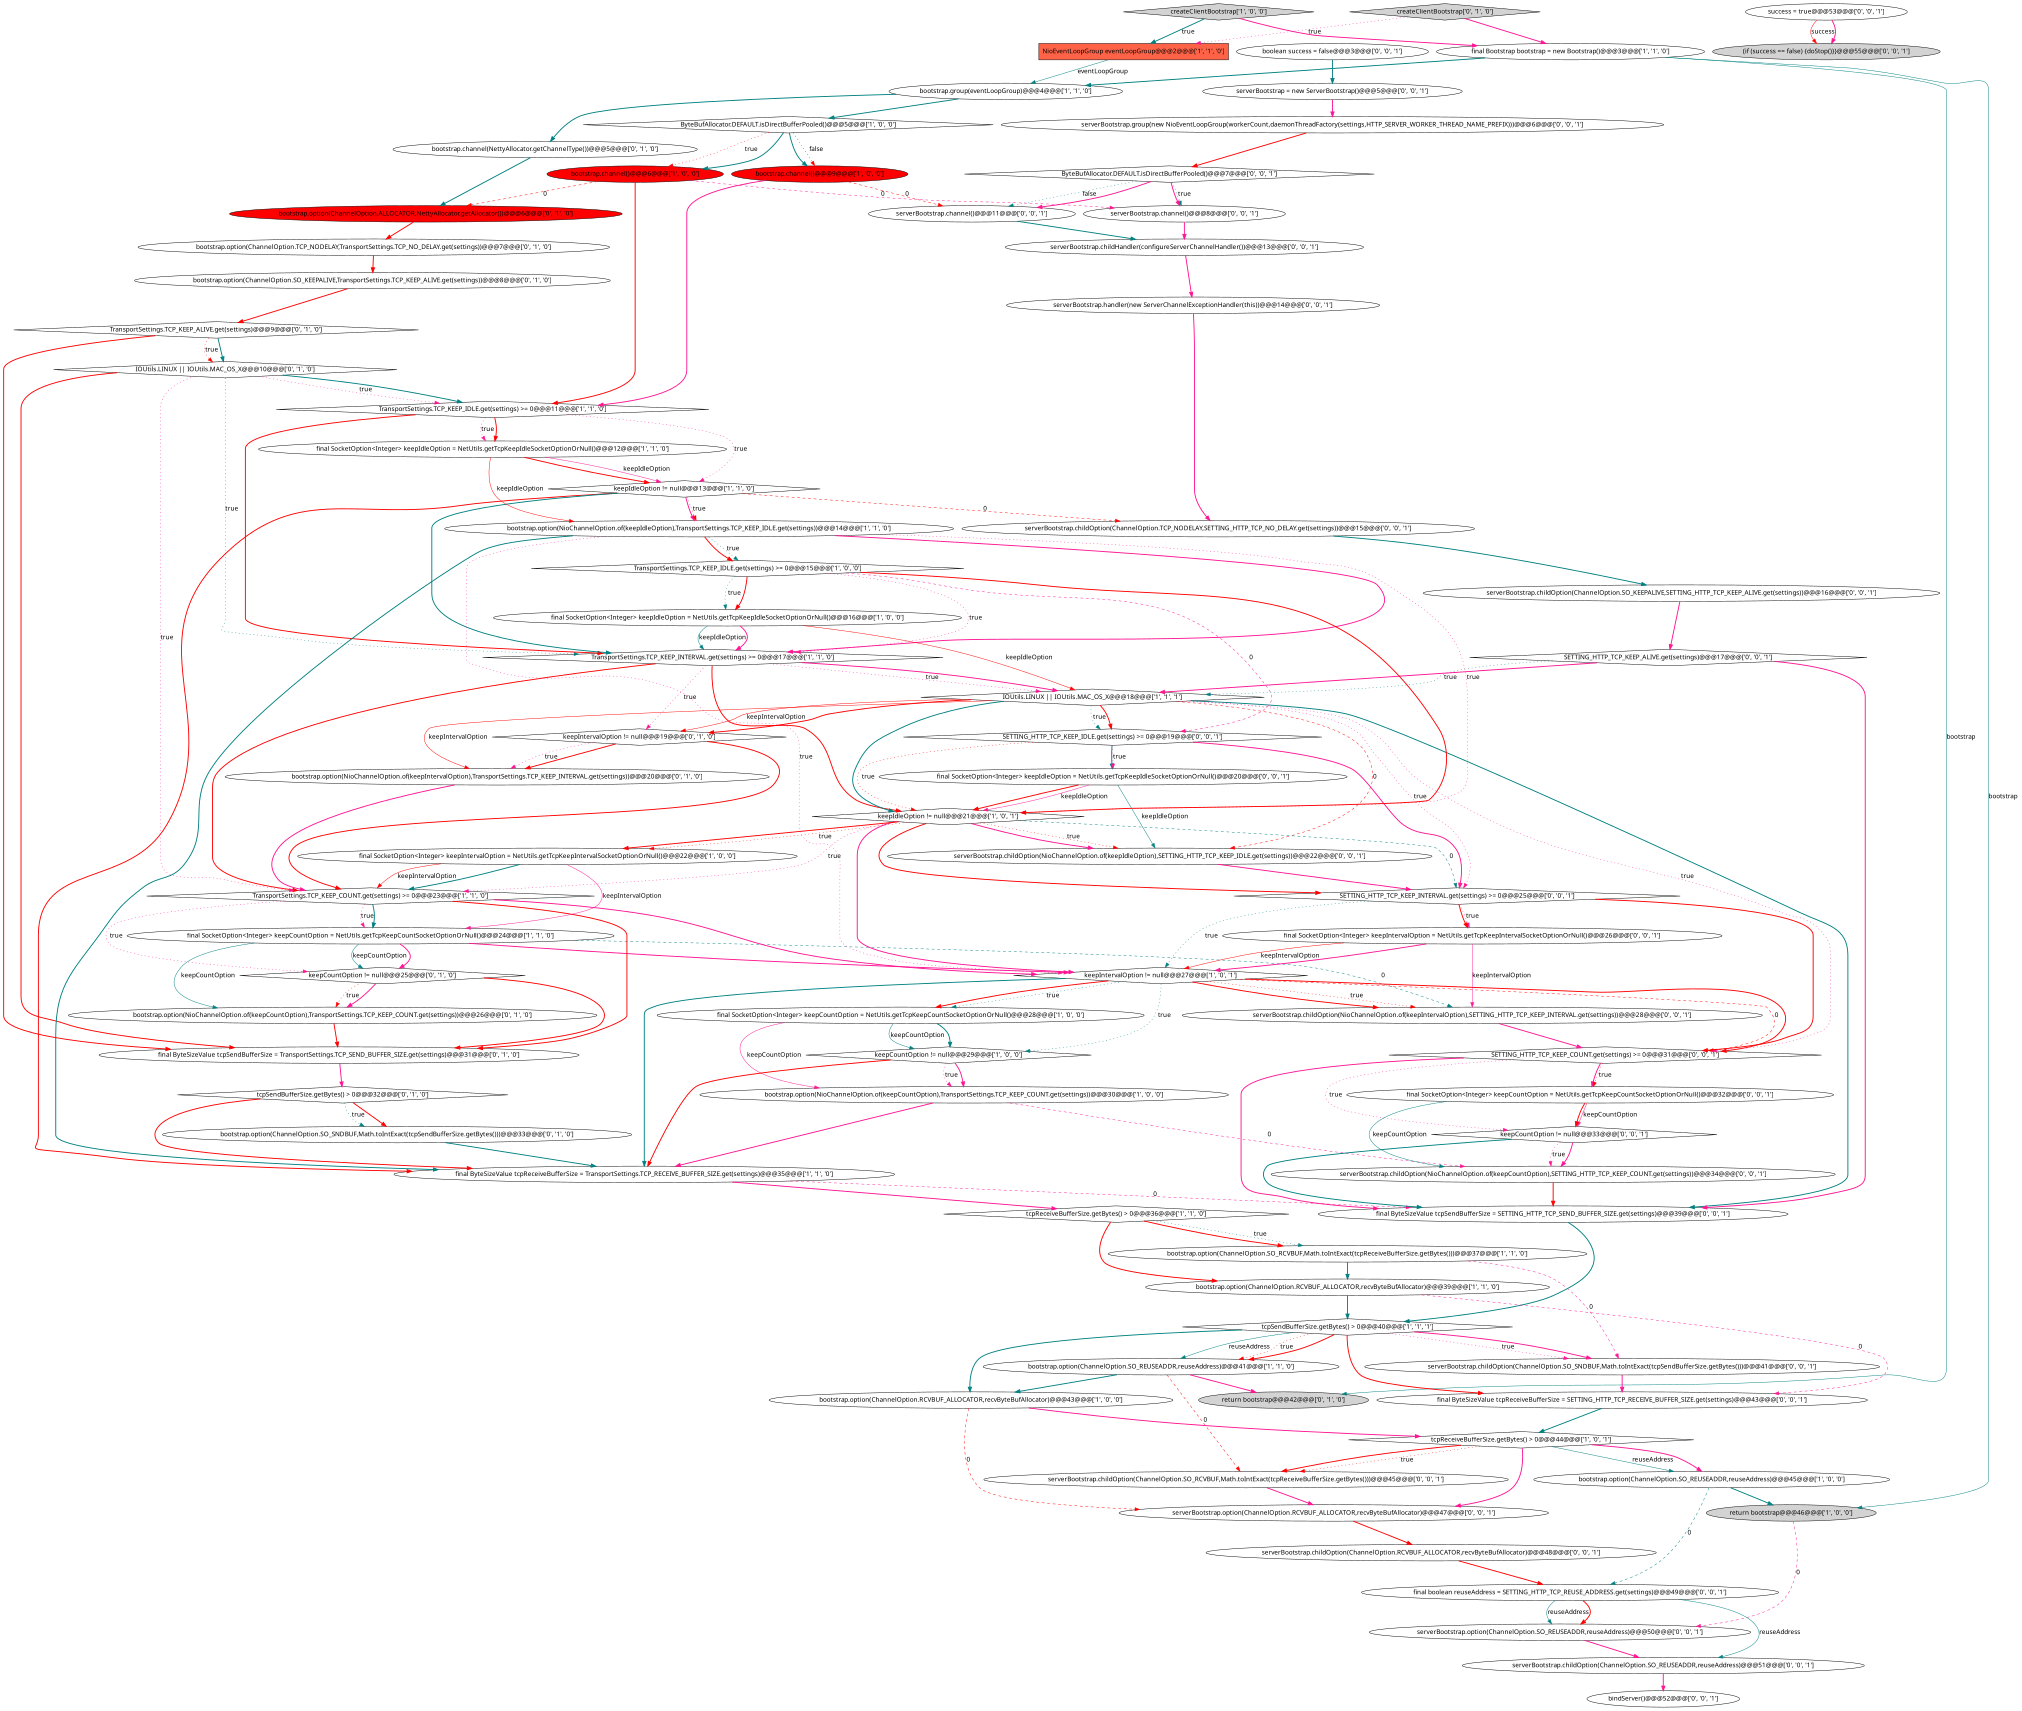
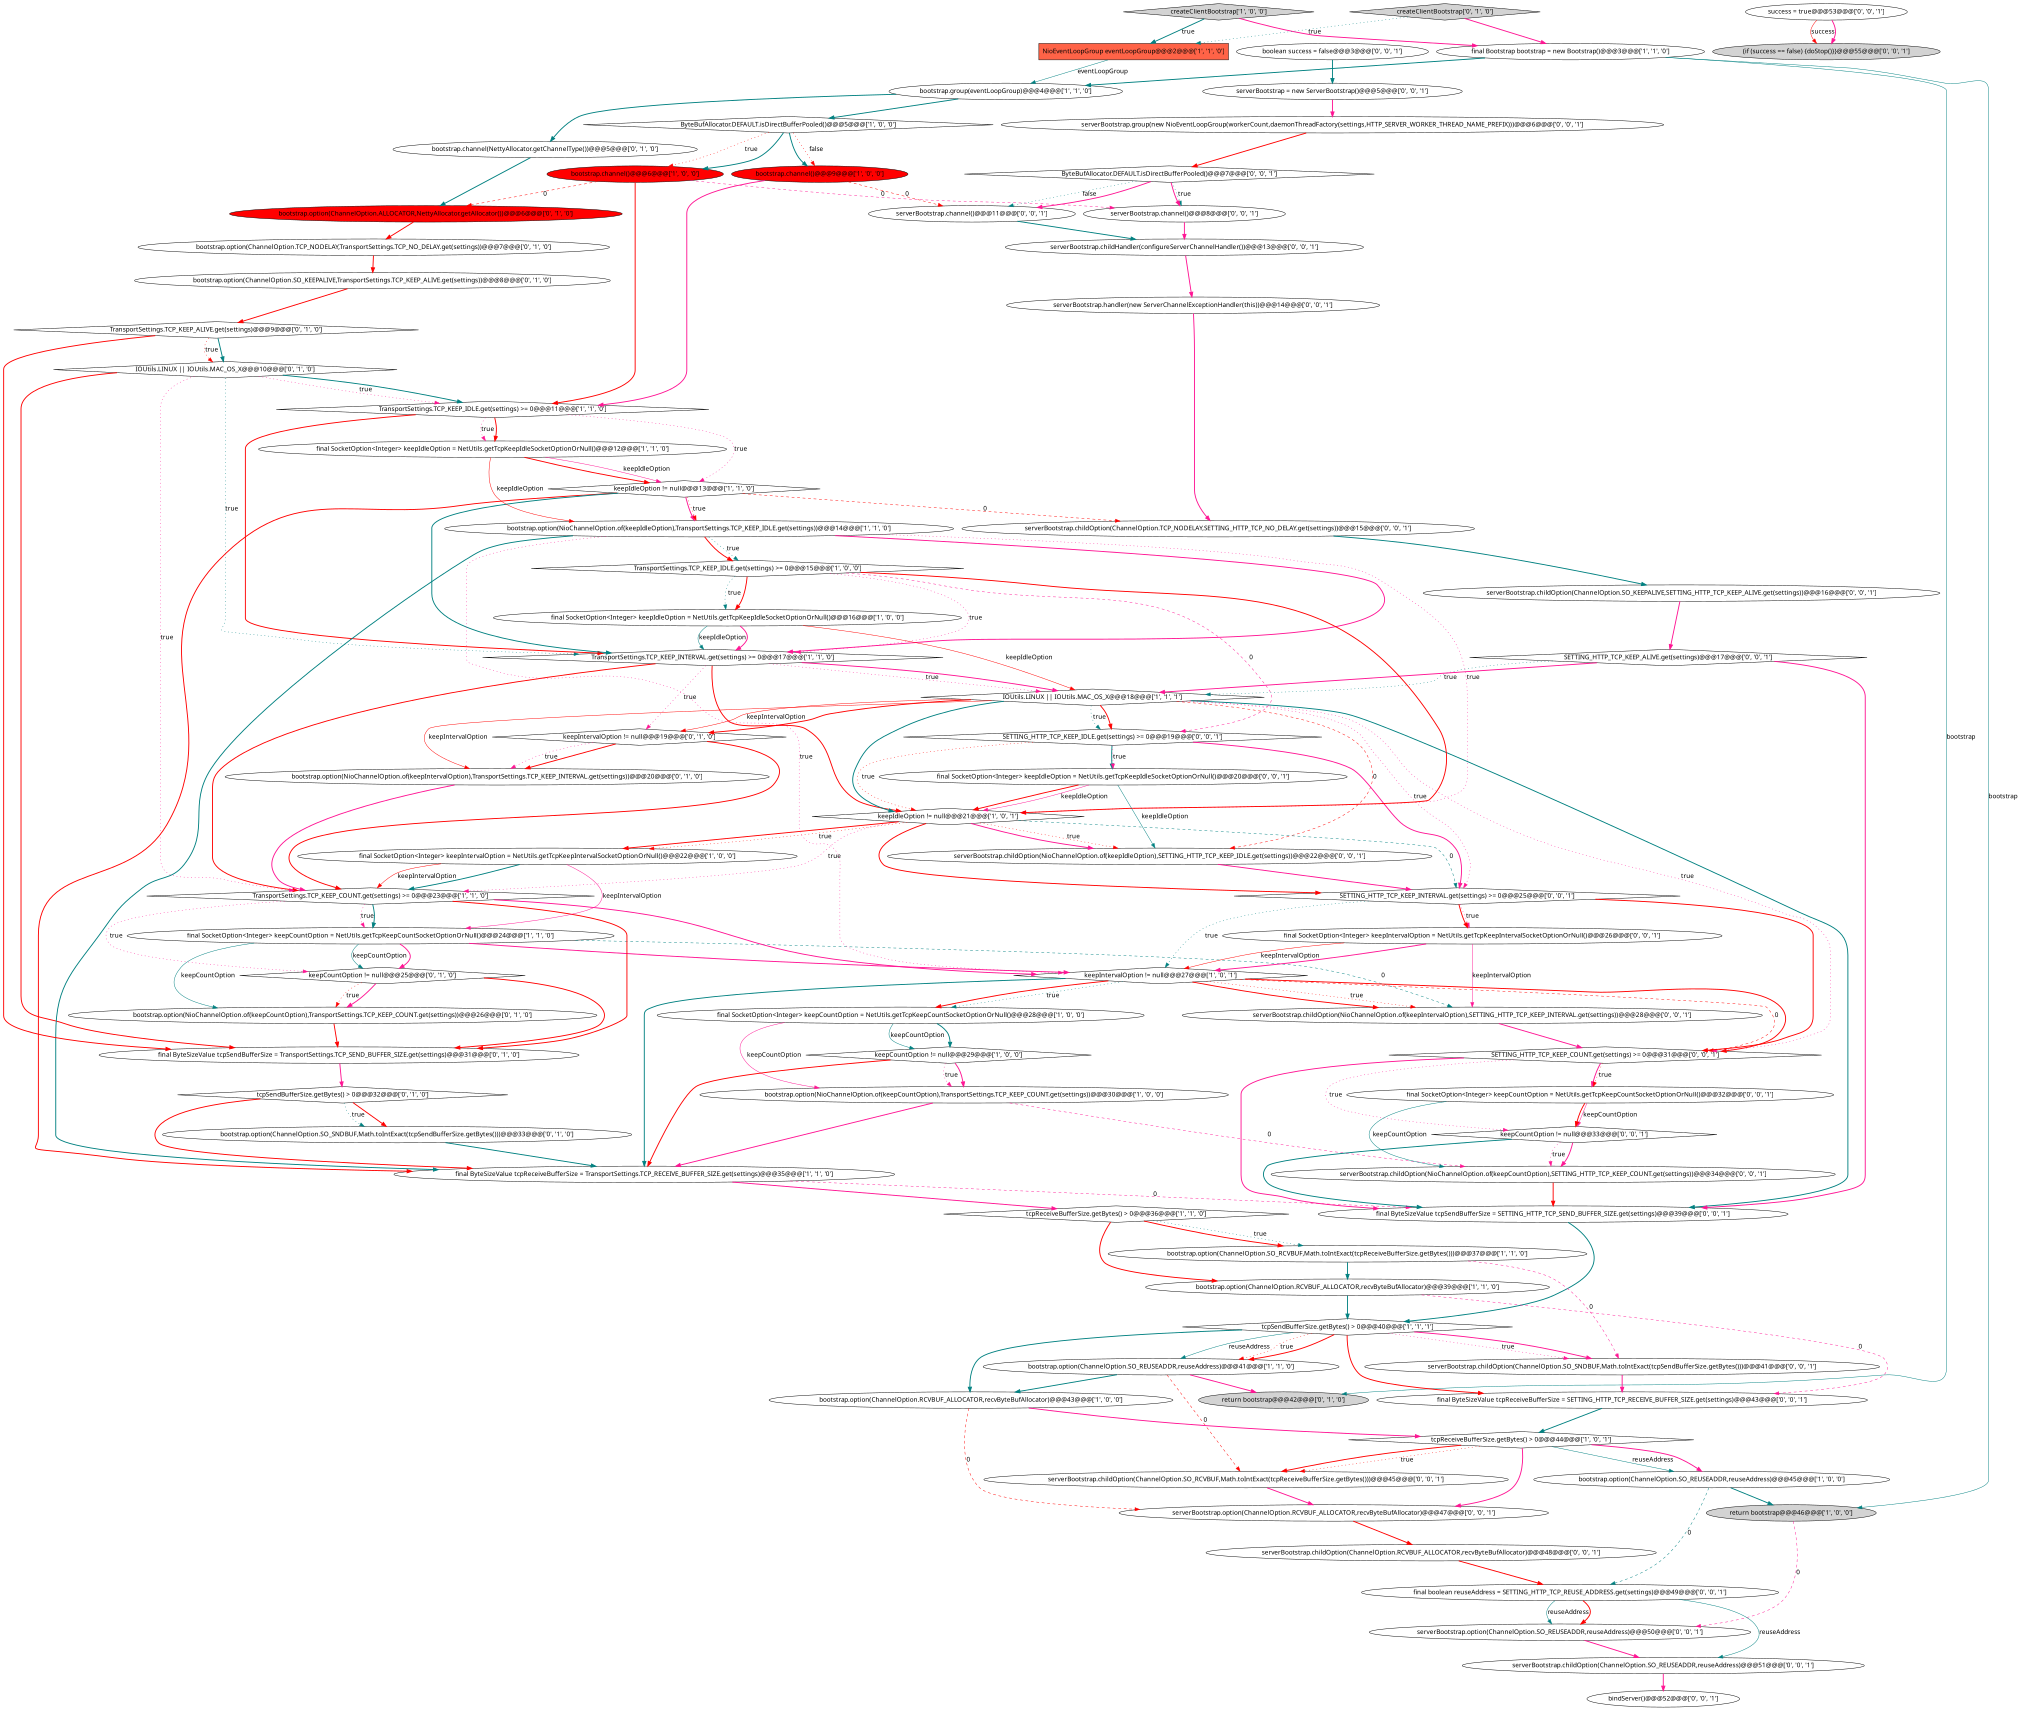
edge "createClientBootstrap['0', '1', '0']" -> "NioEventLoopGroup eventLoopGroup@@@2@@@['1', '1', '0']": color deeppink -> teal
edge "keepIdleOption != null@@@21@@@['1', '0', '1']" -> "keepIntervalOption != null@@@27@@@['1', '0', '1']": removed
edge "keepIntervalOption != null@@@27@@@['1', '0', '1']" -> "keepCountOption != null@@@29@@@['1', '0', '0']": removed, label "true"
